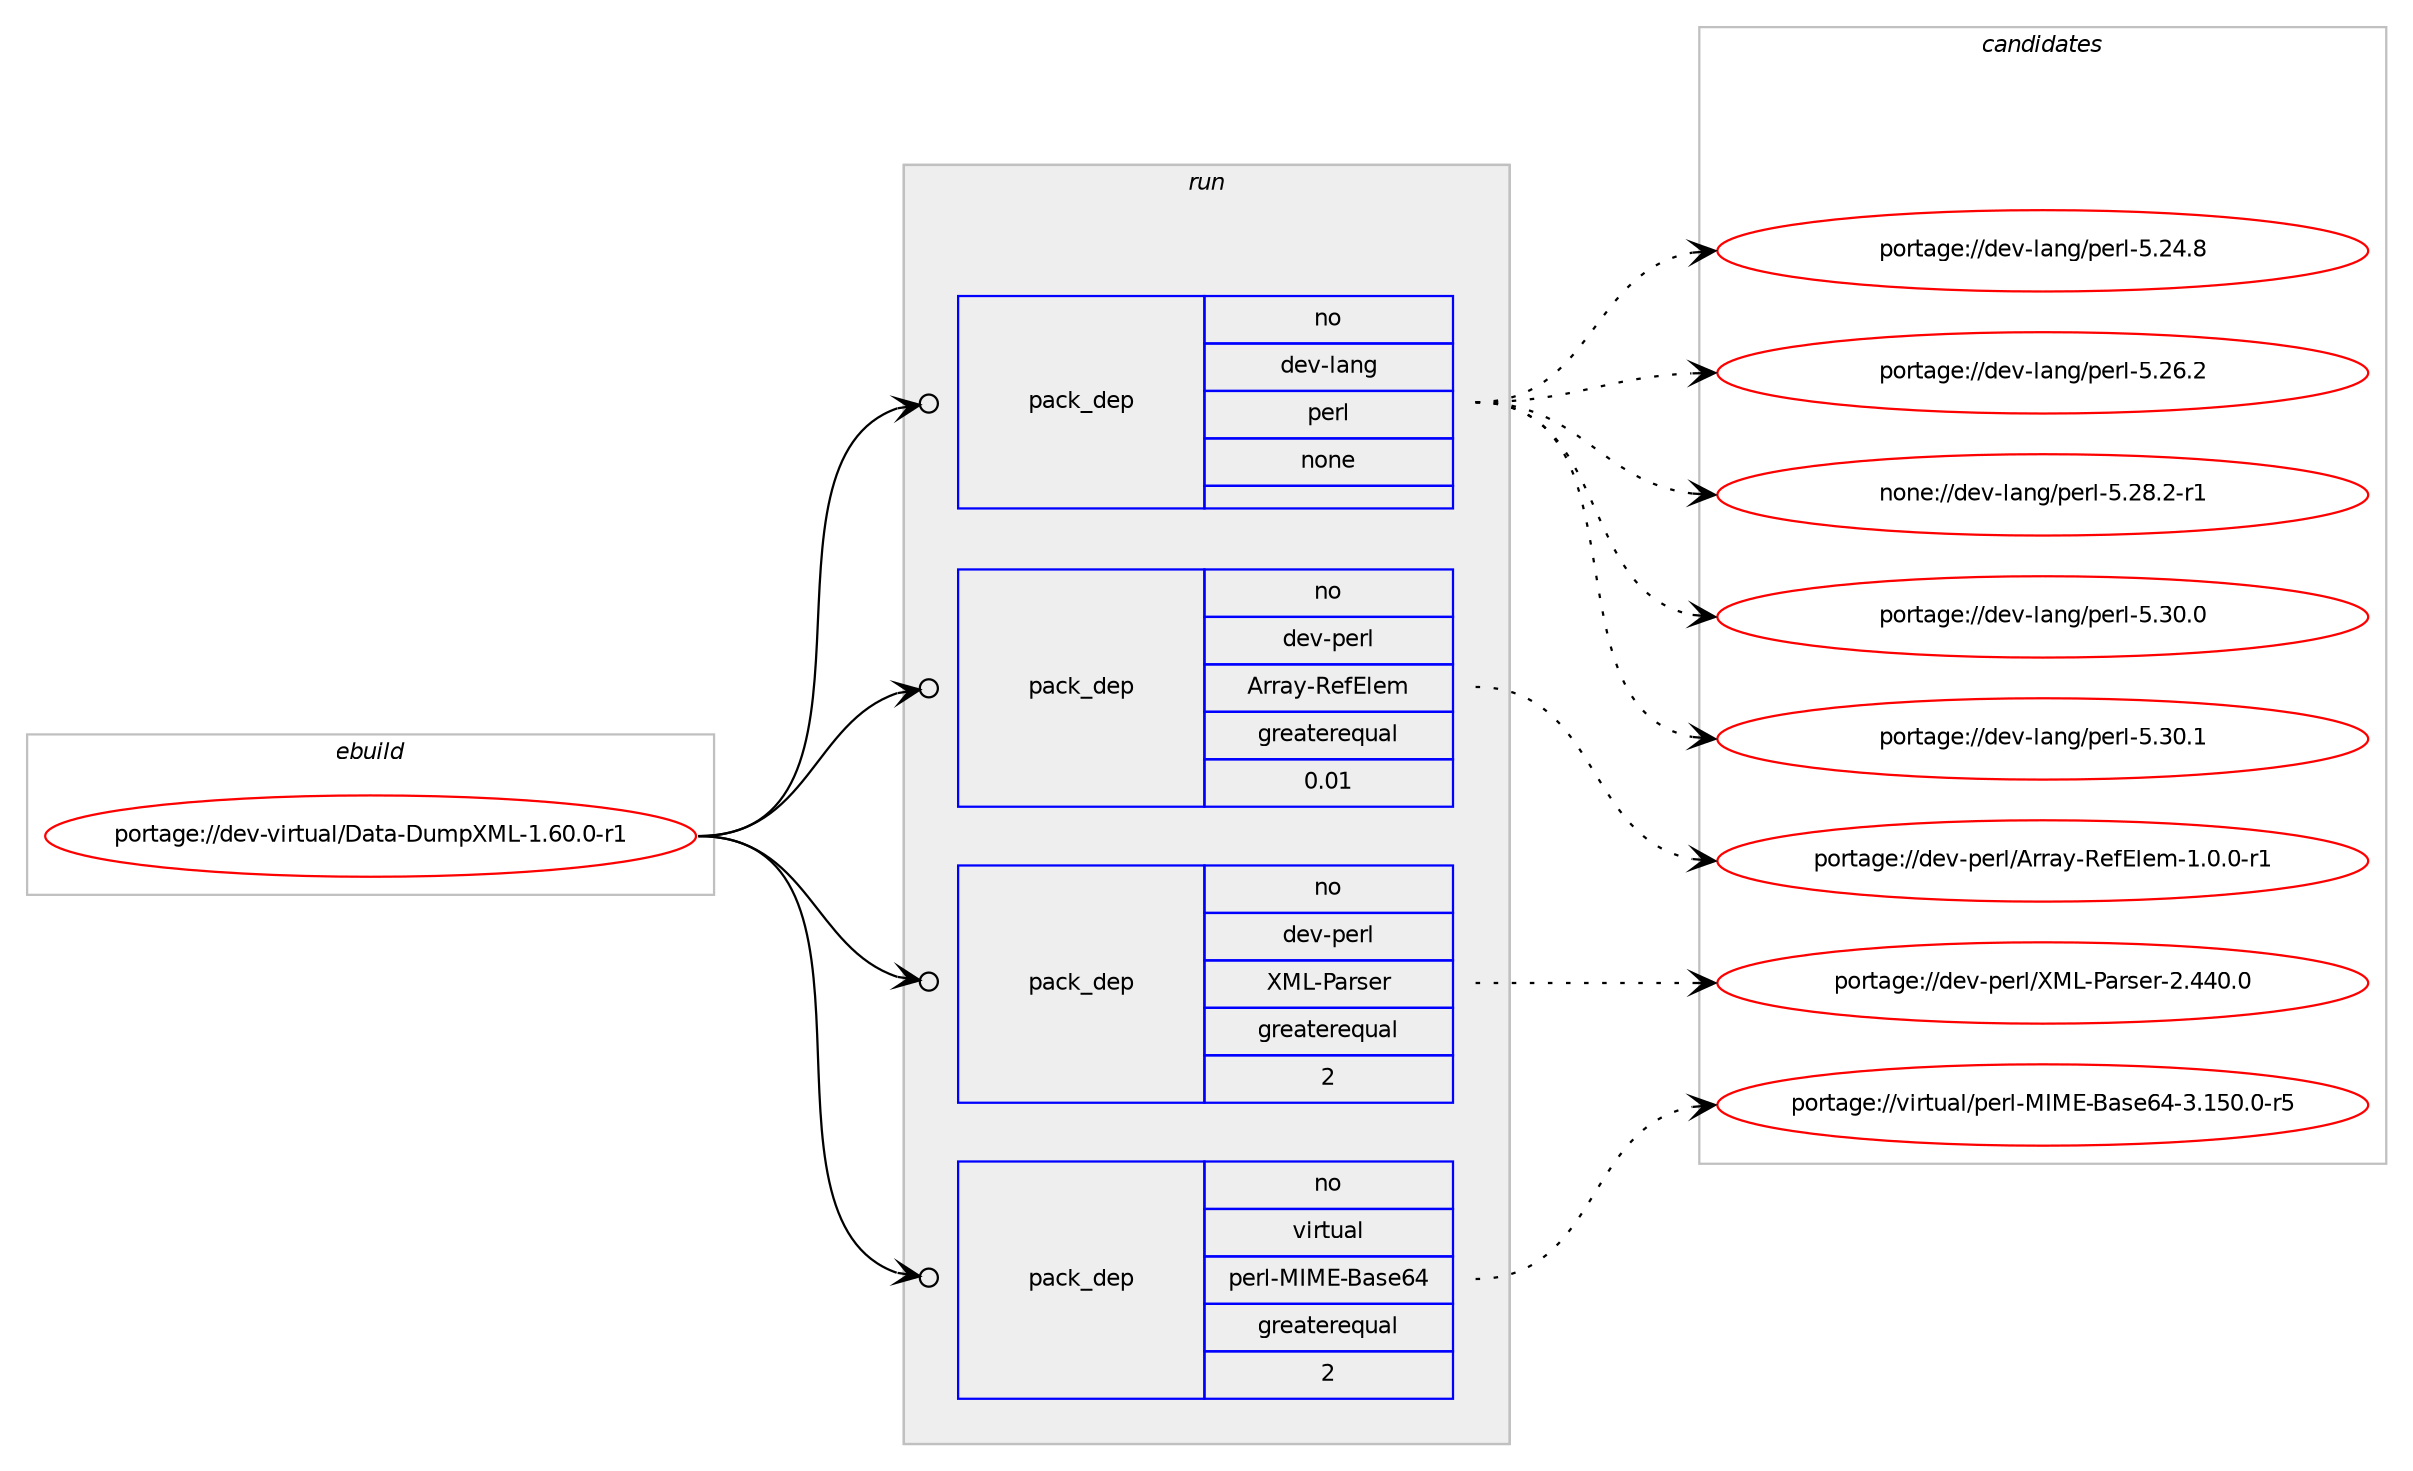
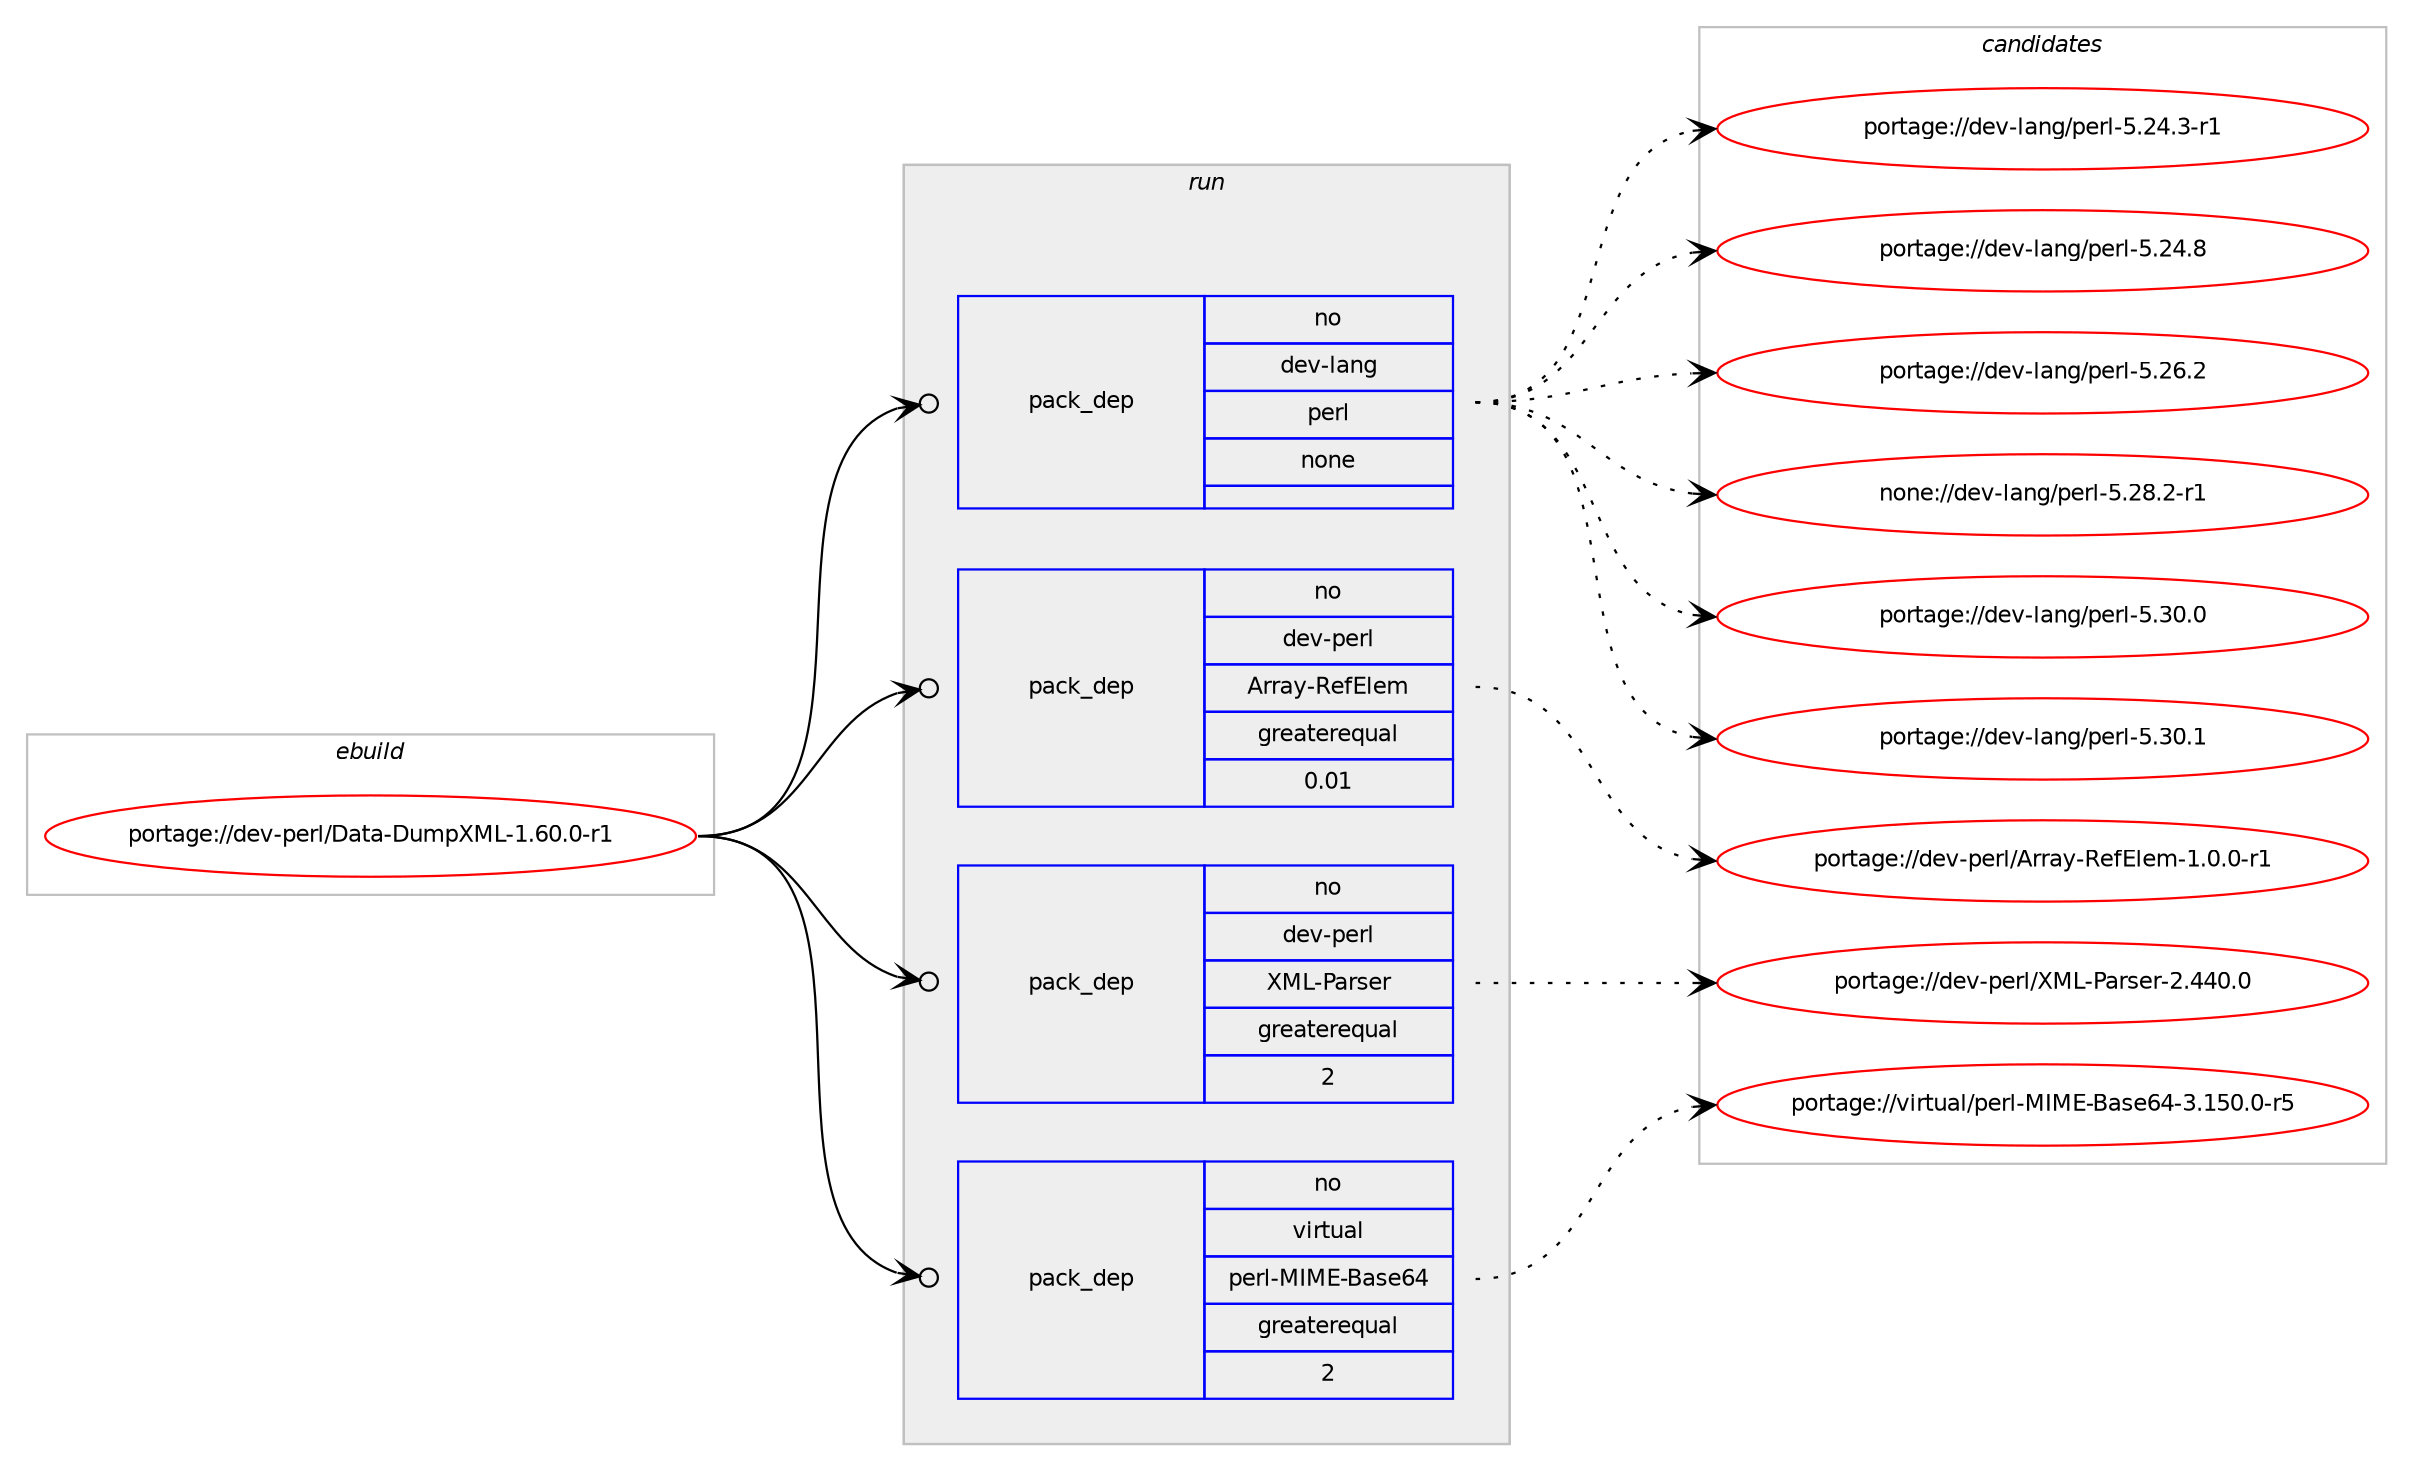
node "portage://dev-lang/perl-5.24.3-r1": added
node "portage://dev-virtual/Data-DumpXML-1.60.0-r1": label "portage://dev-virtual/Data-DumpXML-1.60.0-r1" -> "portage://dev-perl/Data-DumpXML-1.60.0-r1"
